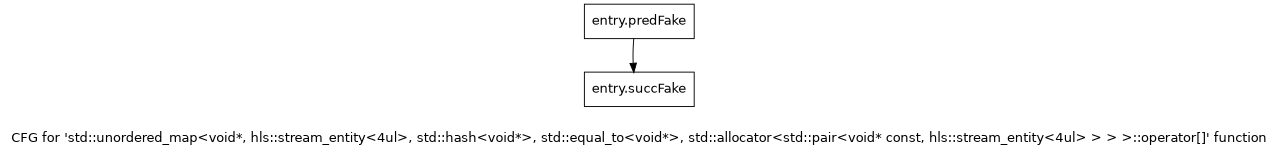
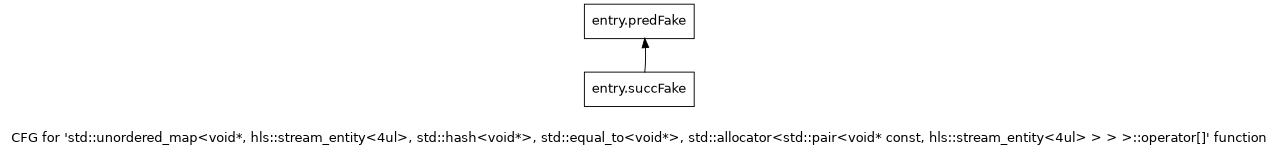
edge "entry.predFake" -> "entry.succFake": reversed
